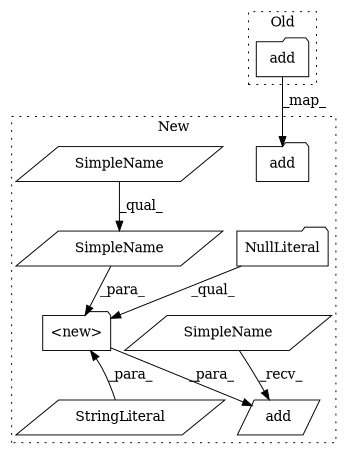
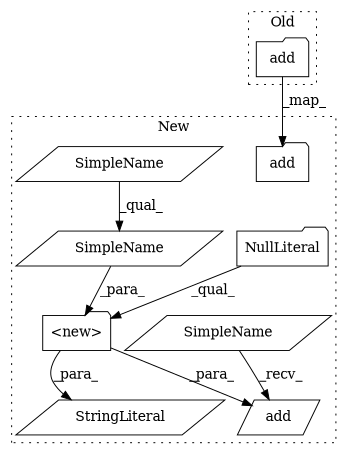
edge "StringLiteral" -> "<new>": reversed
